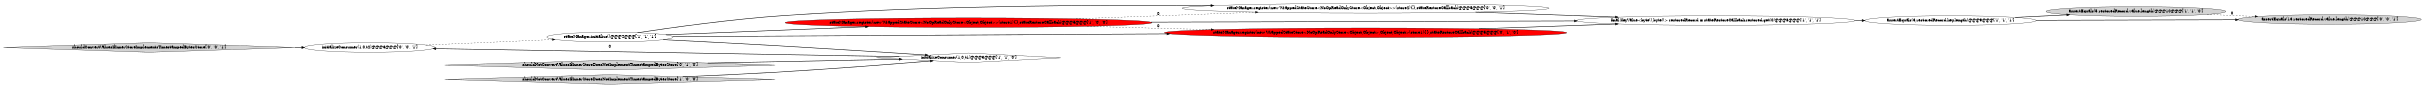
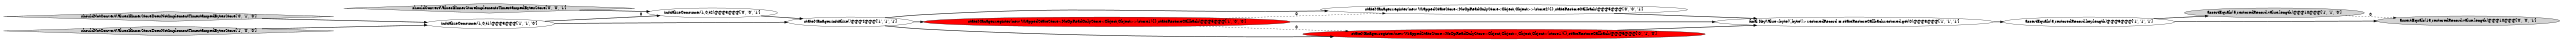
edge "initializeConsumer(1,0,t2)@@@3@@@['0', '0', '1']" -> "stateManager.initialize()@@@4@@@['1', '1', '1']": style dashed -> bold
edge "stateManager.initialize()@@@4@@@['1', '1', '1']" -> "initializeConsumer(1,0,t1)@@@3@@@['1', '1', '0']": reversed
node "initializeConsumer(1,0,t1)@@@3@@@['1', '1', '0']": shape diamond -> ellipse
